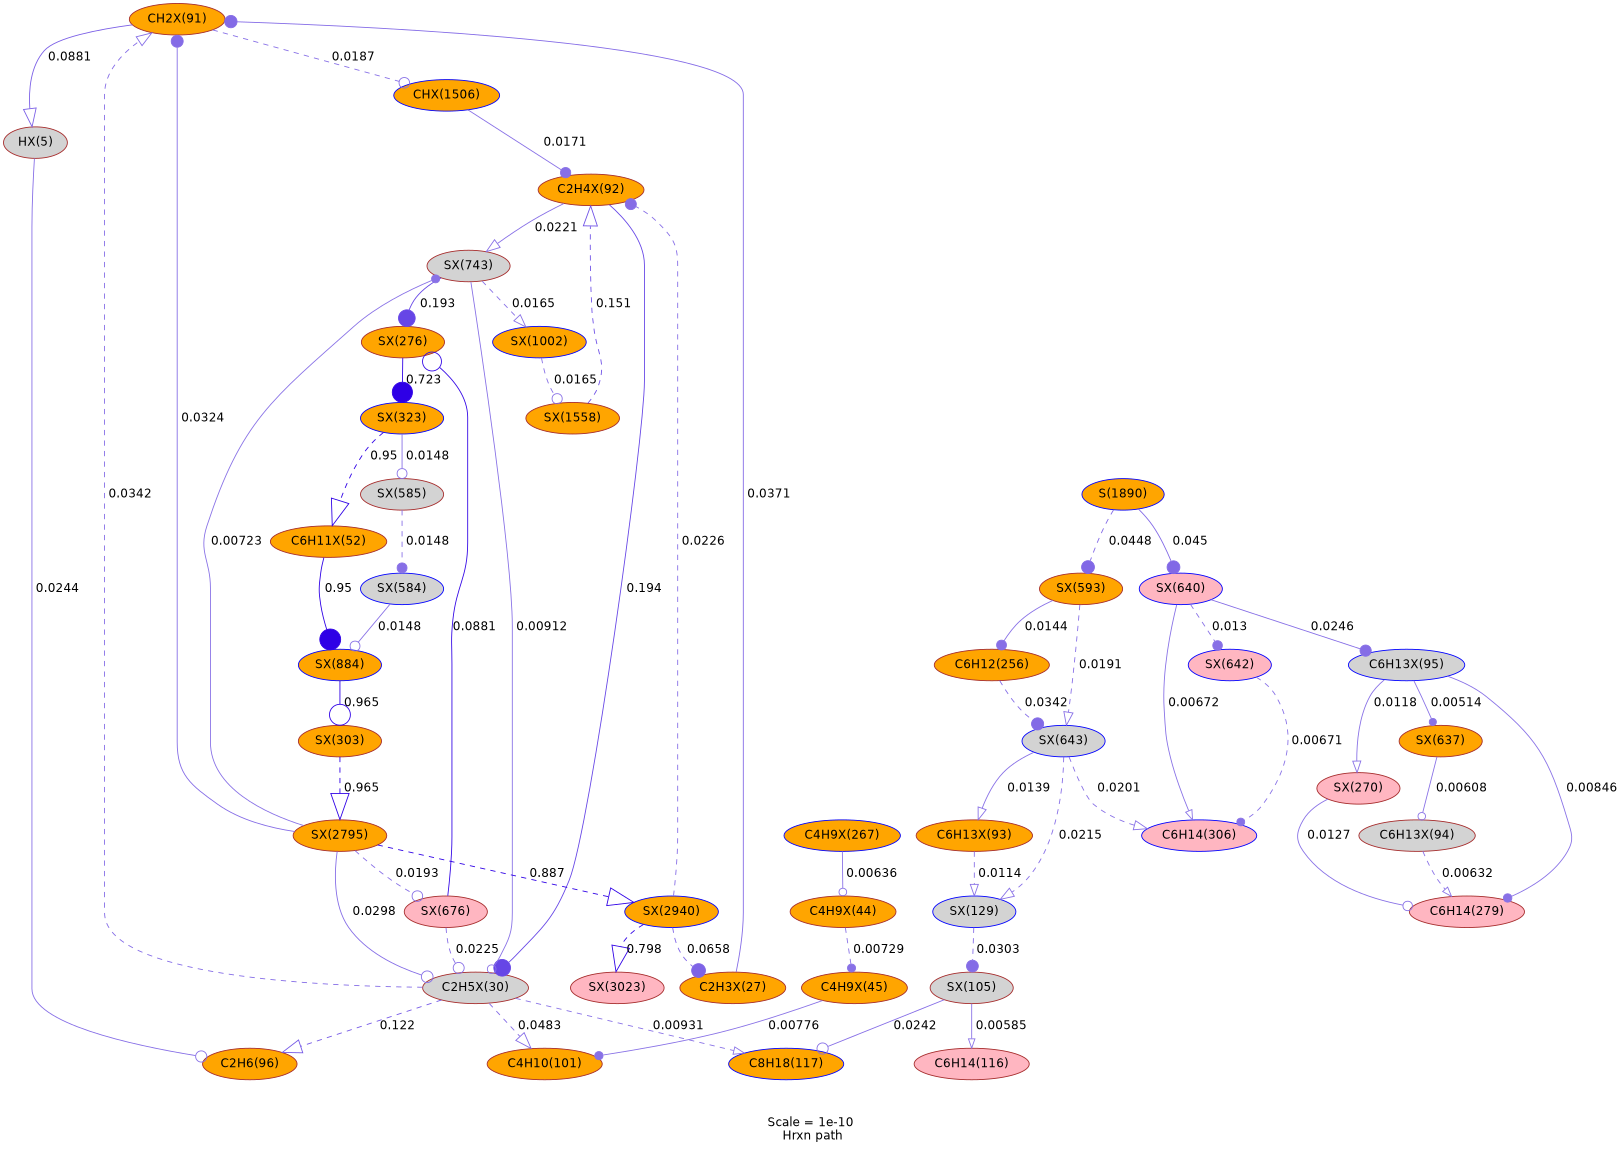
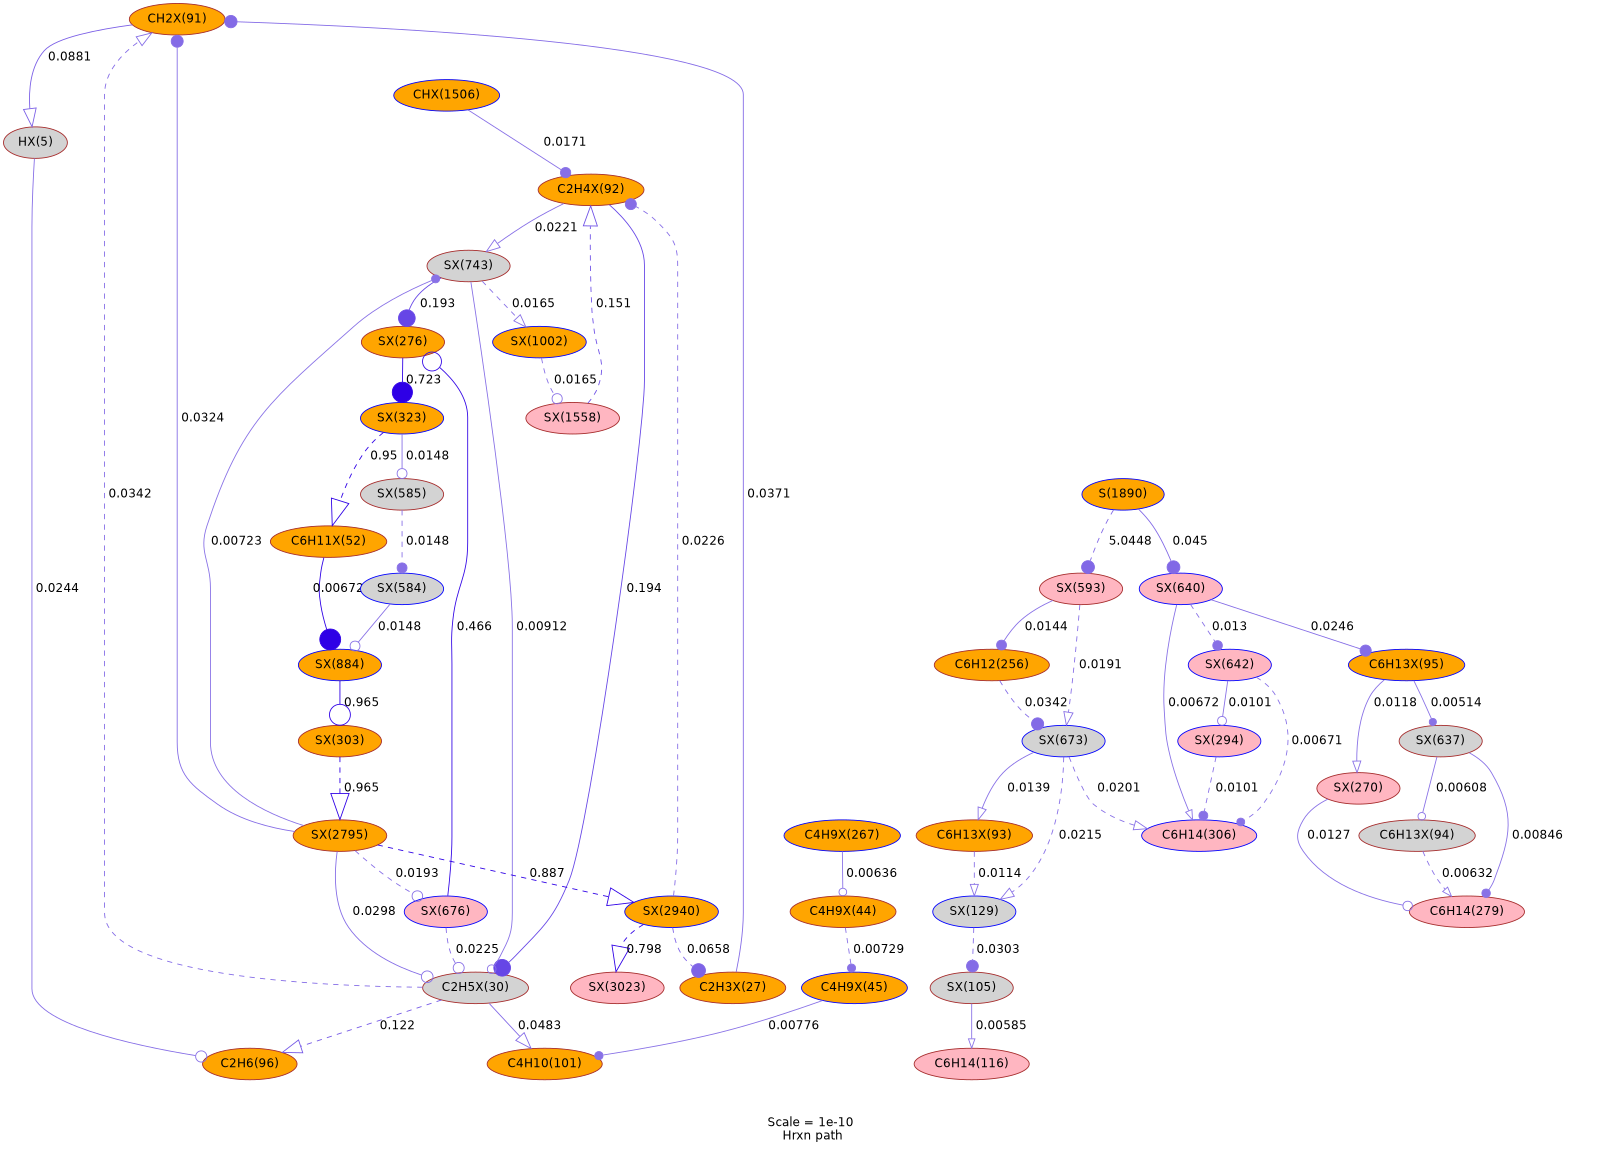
edge "CH2X(91)" -> "CHX(1506)": removed, label "0.0187"
node "SX(1558)": fillcolor orange -> lightpink
edge "S(1890)" -> "SX(593)": label " 0.0448" -> " 5.0448"
edge "C6H11X(52)" -> "SX(884)": label " 0.95" -> " 0.00672"
node "SX(593)": fillcolor orange -> lightpink
edge "SX(676)" -> "SX(276)": label " 0.0881" -> " 0.466"
node "C6H13X(95)": fillcolor lightgrey -> orange
node "SX(643)": label "SX(643)" -> "SX(673)"
node "SX(294)": added
node "SX(637)": fillcolor orange -> lightgrey
edge "C6H13X(95)" -> "C6H14(279)": now "SX(637)" -> "C6H14(279)"
node "SX(676)": color brown -> blue
node "C4H9X(45)": color brown -> blue
edge "C2H5X(30)" -> "C4H10(101)": style dashed -> solid
node "C8H18(117)": removed
